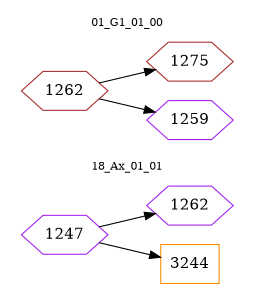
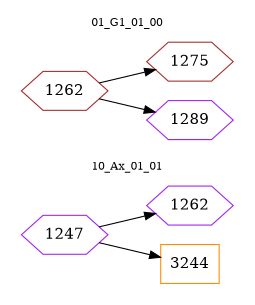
node "1259": label "1259" -> "1289"
cluster "18_Ax_01_01": label "18_Ax_01_01" -> "10_Ax_01_01"
